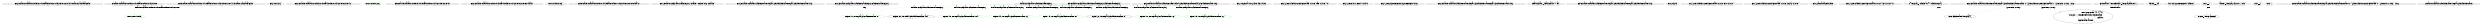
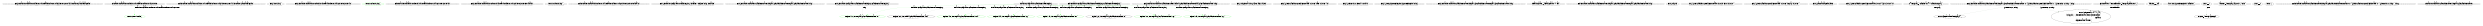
edge "T[] itemsArray = collection as T[] ?? collection.ToArray()" -> "return objectFormatter(itemsArray[0]);": label "count" -> "itemsArray"
